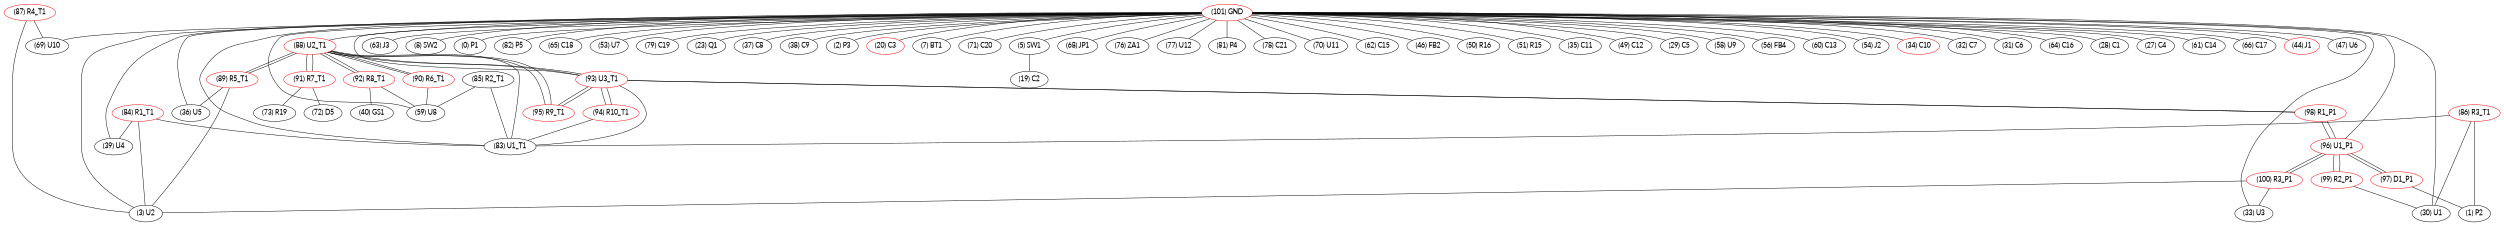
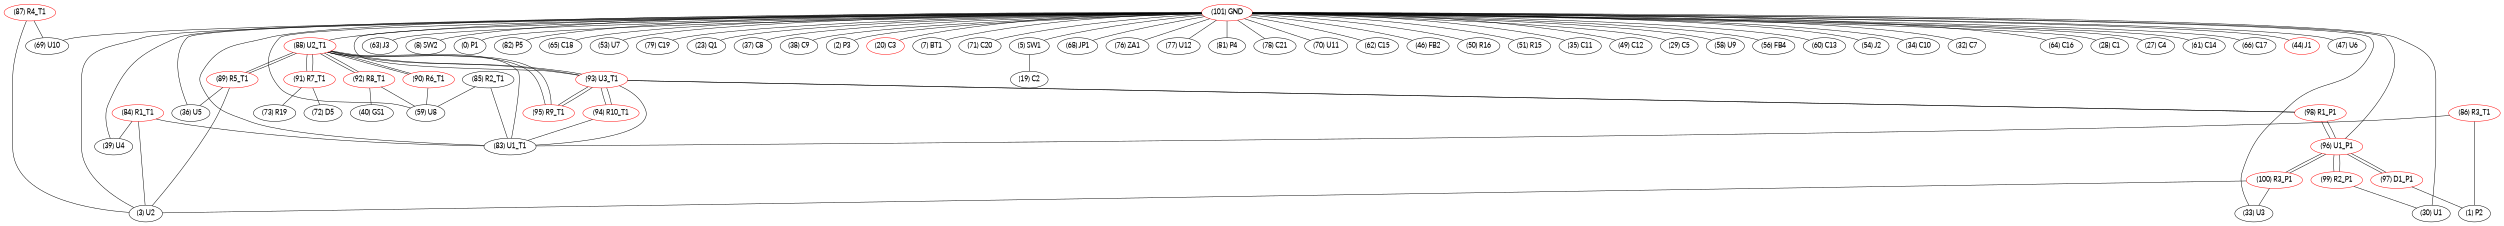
node "(34) C10": color red -> black
node "(31) C6": removed
edge "(86) R3_T1" -- "(30) U1": removed
